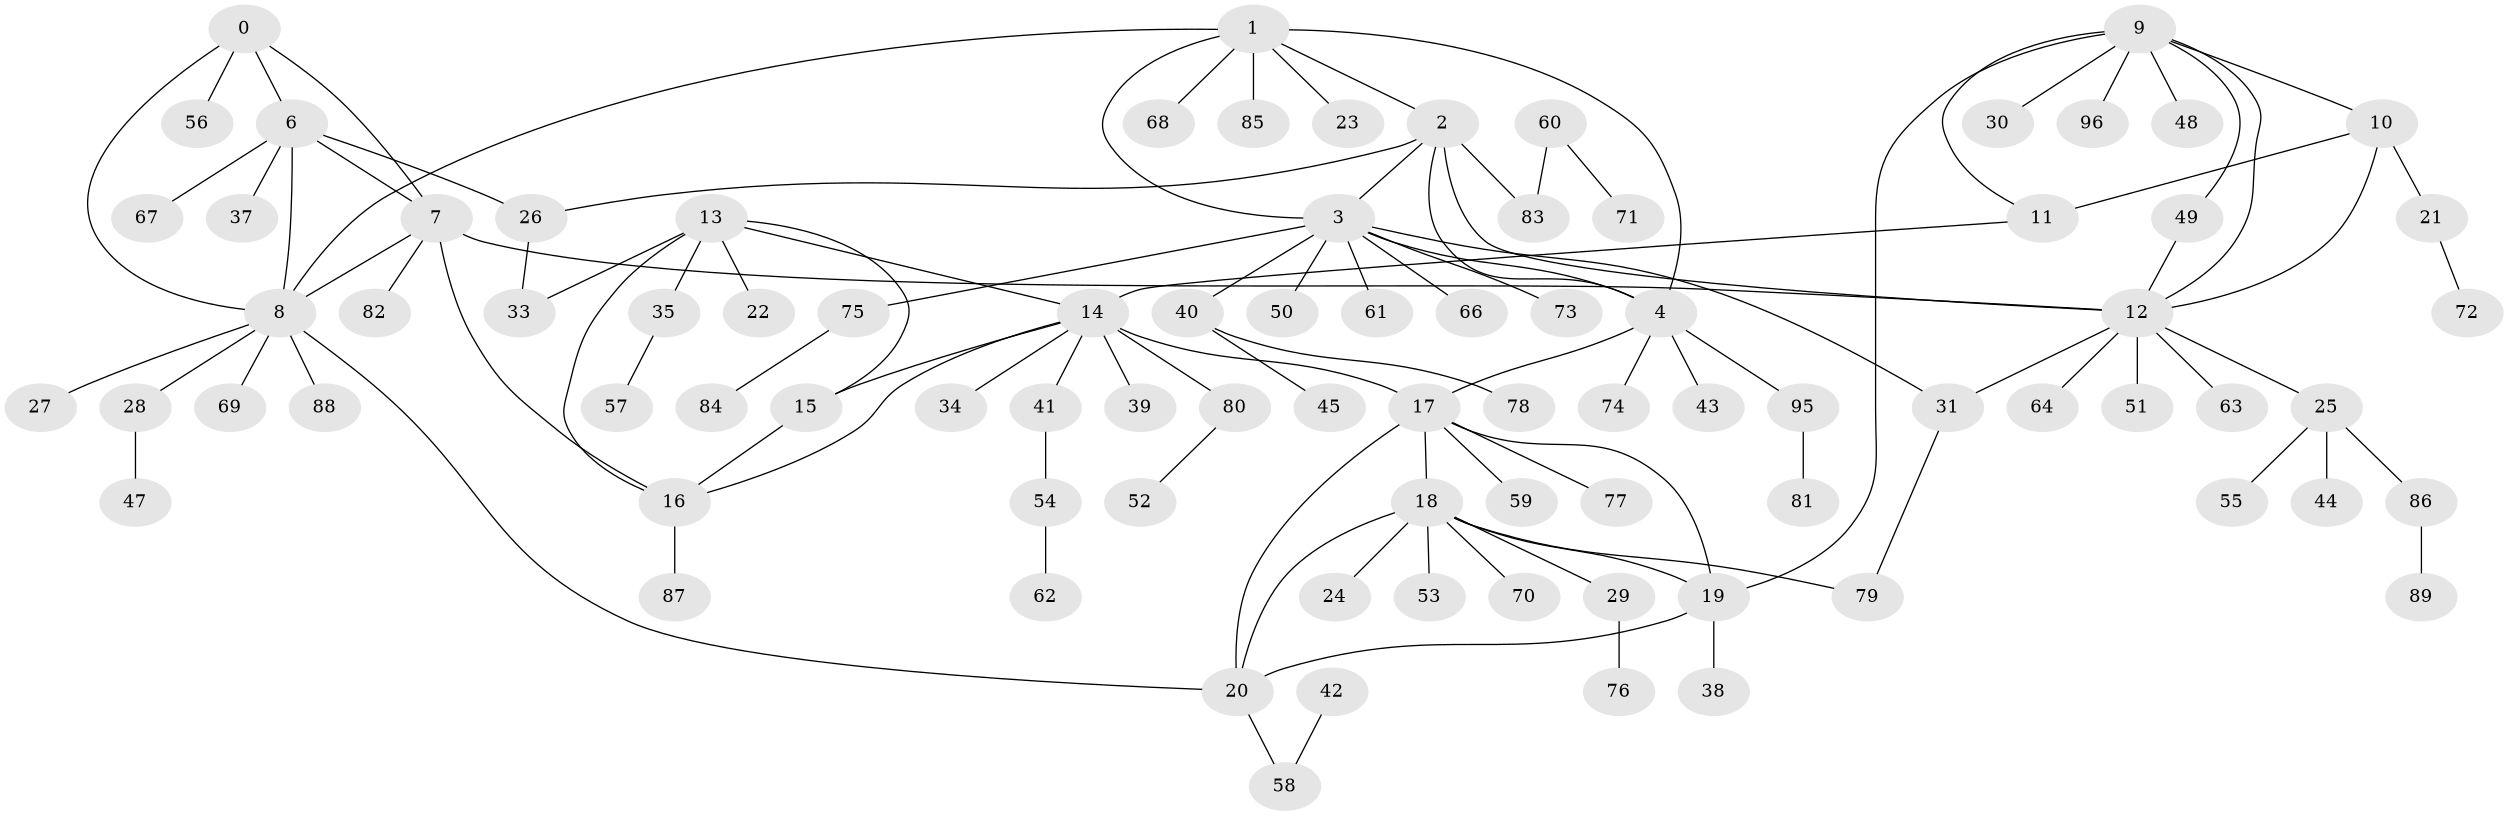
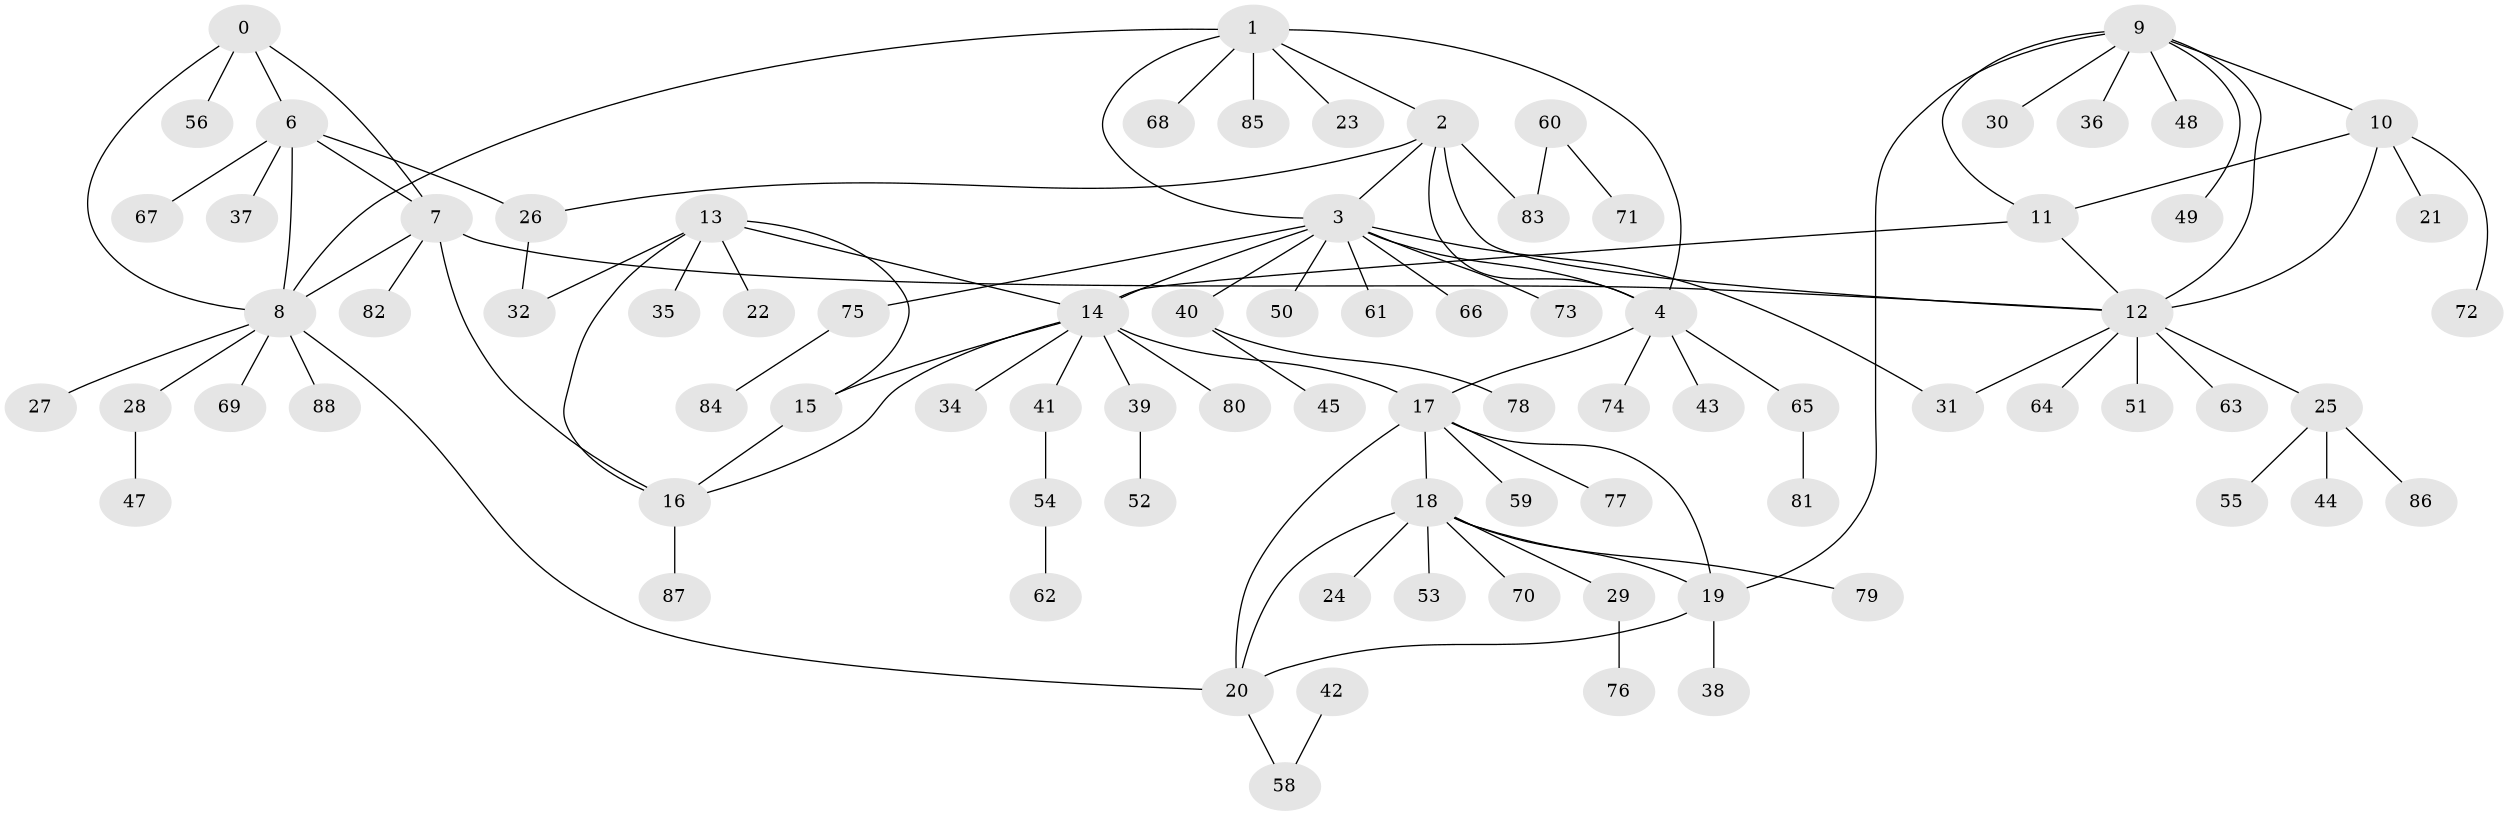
node "96": label "96" -> "36"
edge "3" -- "14": added
edge "21" -- "72": now "10" -- "72"
edge "49" -- "12": now "11" -- "12"
node "33": label "33" -> "32"
node "57": removed
node "95": label "95" -> "65"
edge "80" -- "52": now "39" -- "52"
edge "31" -- "79": removed
node "89": removed
